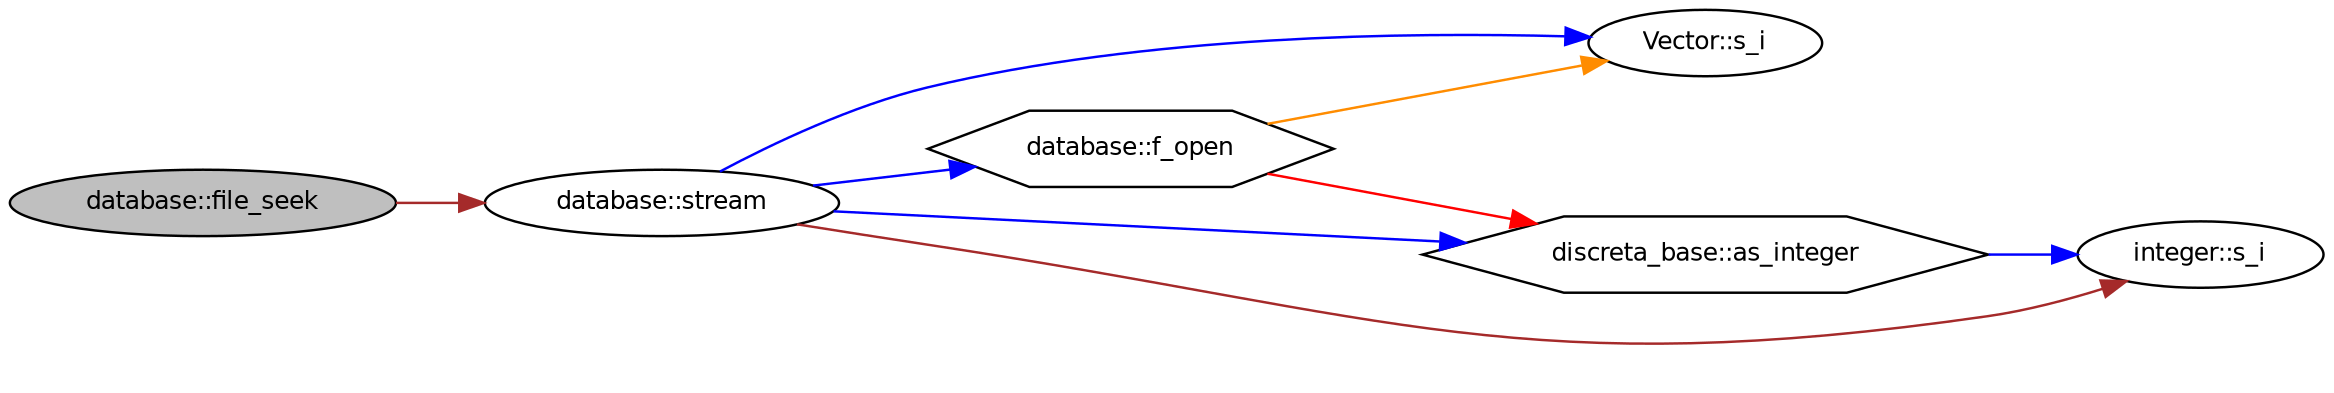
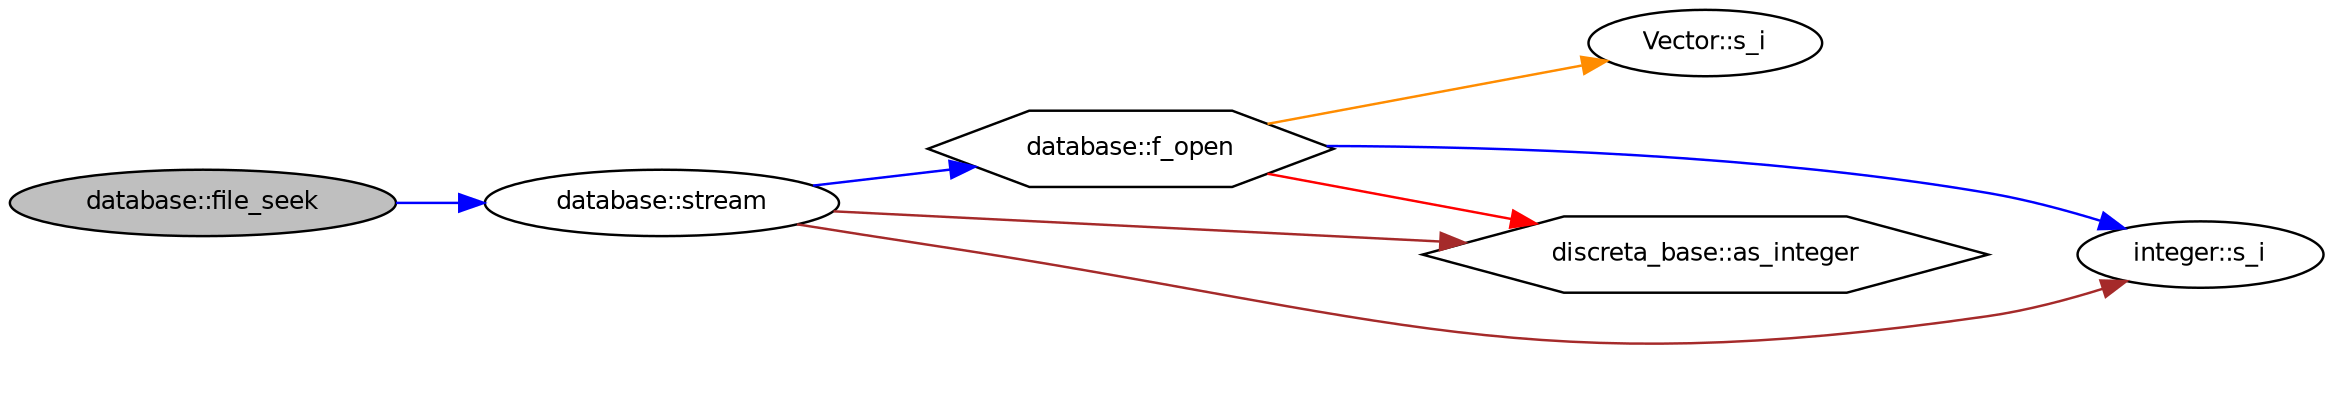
edge "database::stream" -> "Vector::s_i": removed
edge "database::file_seek" -> "database::stream": color brown -> blue
edge "database::stream" -> "discreta_base::as_integer": color blue -> brown
edge "discreta_base::as_integer" -> "integer::s_i": now "database::f_open" -> "integer::s_i"
